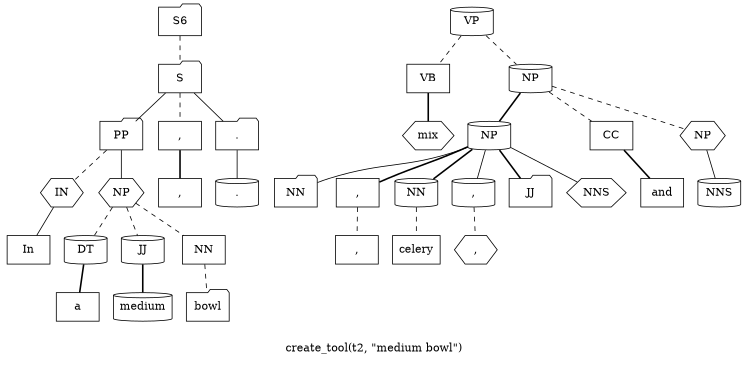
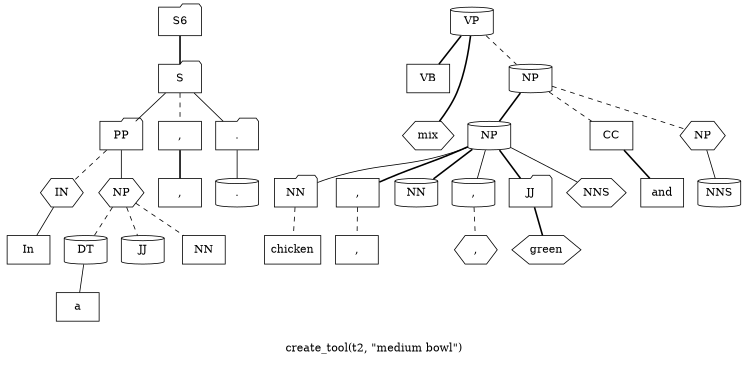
edge "S6" -- "S": style dashed -> bold
edge "VP" -- "VB": style dashed -> bold
edge "VB" -- "mix": now "VP" -- "mix"
node "chicken": added
node "celery": removed
node "green": added
edge "DT" -- "a": style bold -> solid
node "medium": removed
node "bowl": removed
